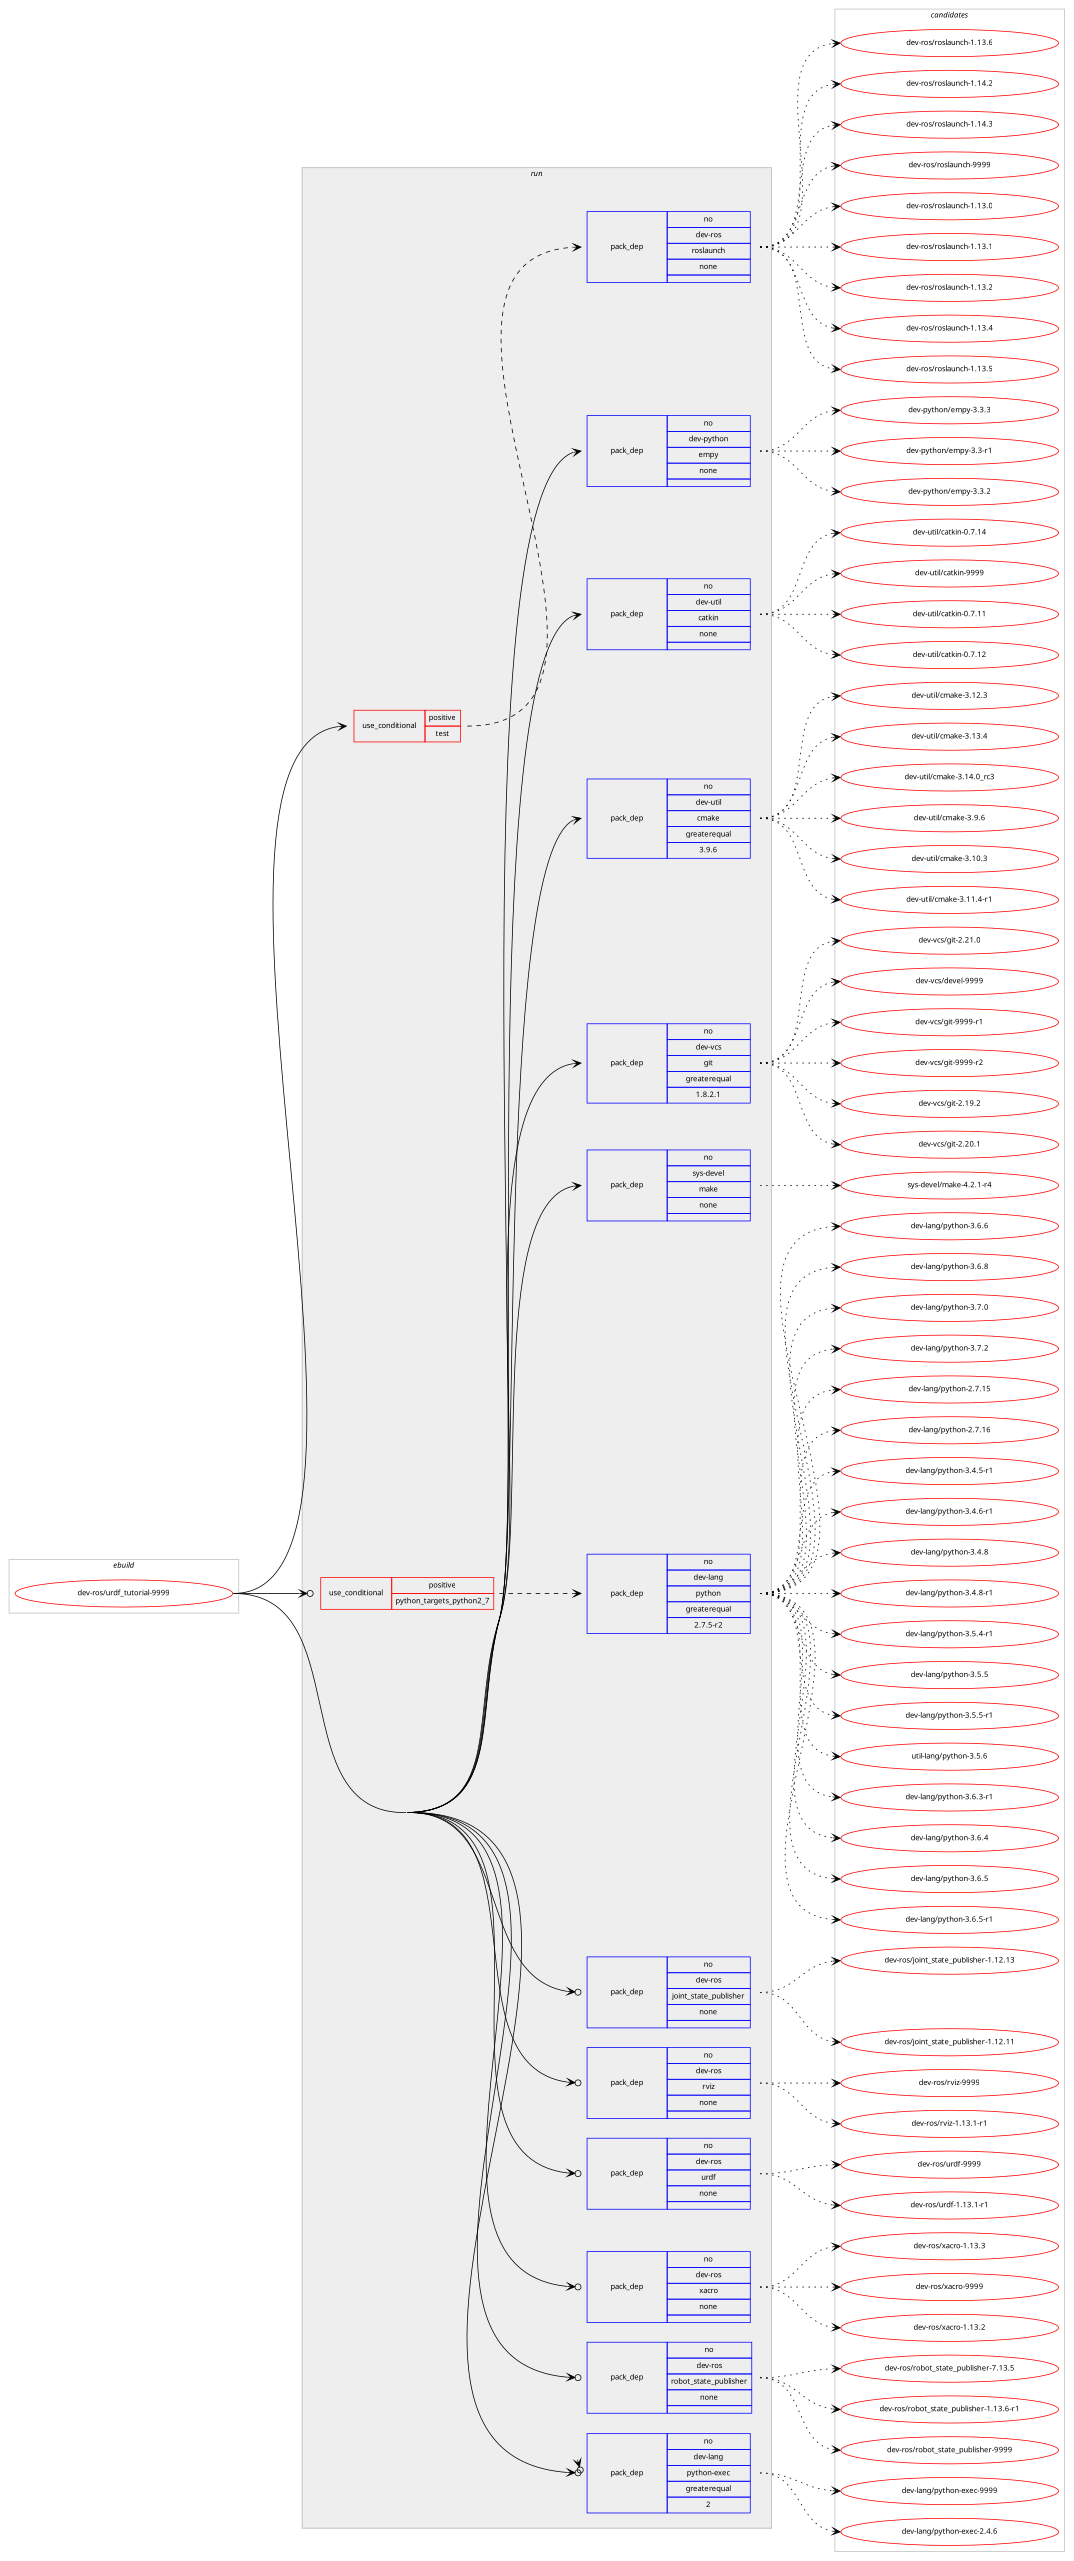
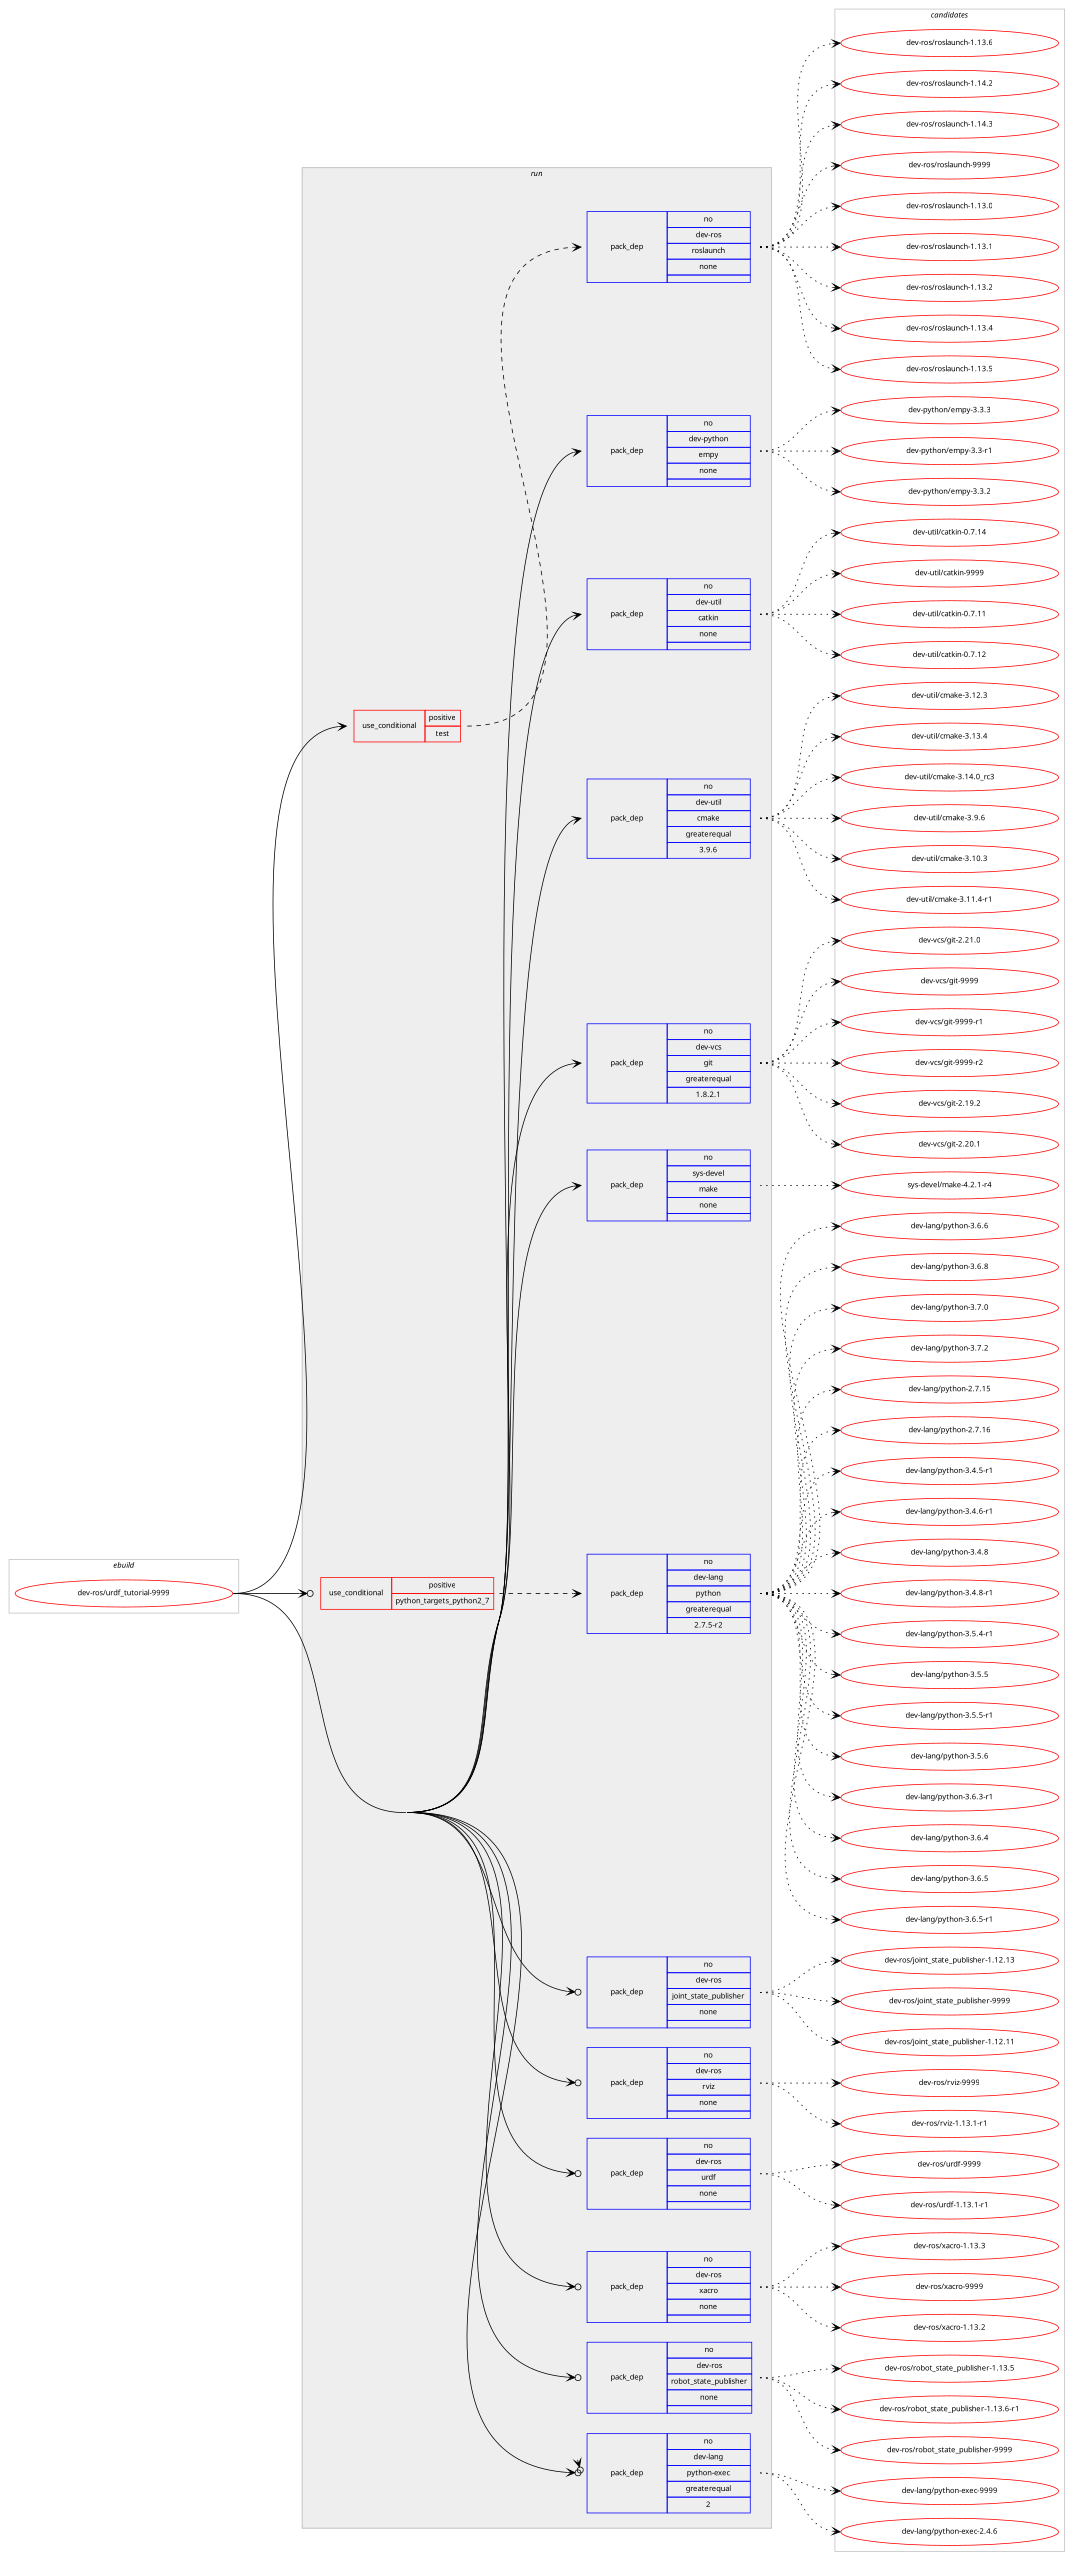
node "dev-vcs/devel-9999": label "dev-vcs/devel-9999" -> "dev-vcs/git-9999"
node "util-lang/python-3.5.6": label "util-lang/python-3.5.6" -> "dev-lang/python-3.5.6"
node "dev-ros/joint_state_publisher-9999": added
node "dev-ros/robot_state_publisher-7.13.5": label "dev-ros/robot_state_publisher-7.13.5" -> "dev-ros/robot_state_publisher-1.13.5"
